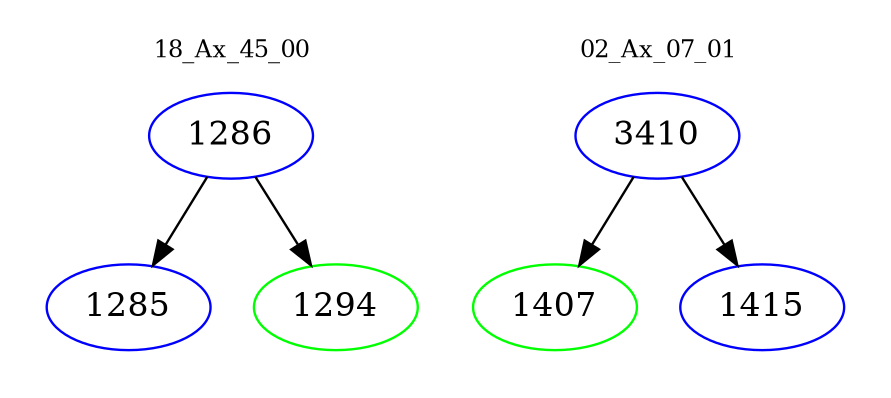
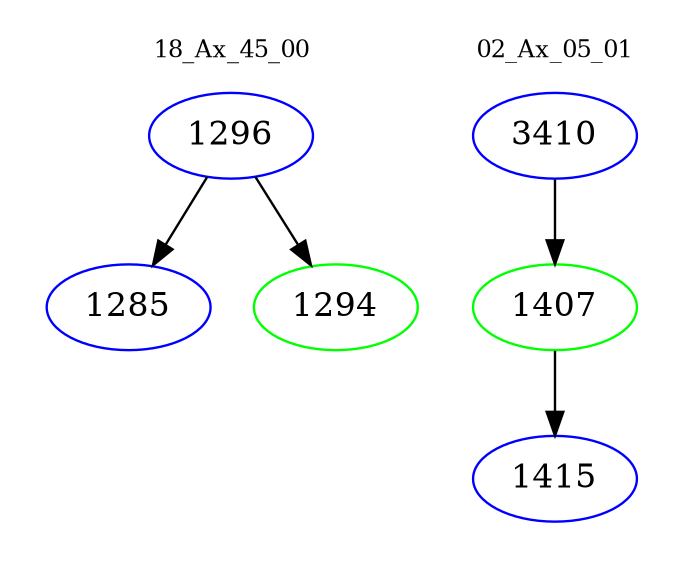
cluster "02_Ax_07_01": label "02_Ax_07_01" -> "02_Ax_05_01"
node "1286": label "1286" -> "1296"
edge "3410" -> "1415": now "1407" -> "1415"
